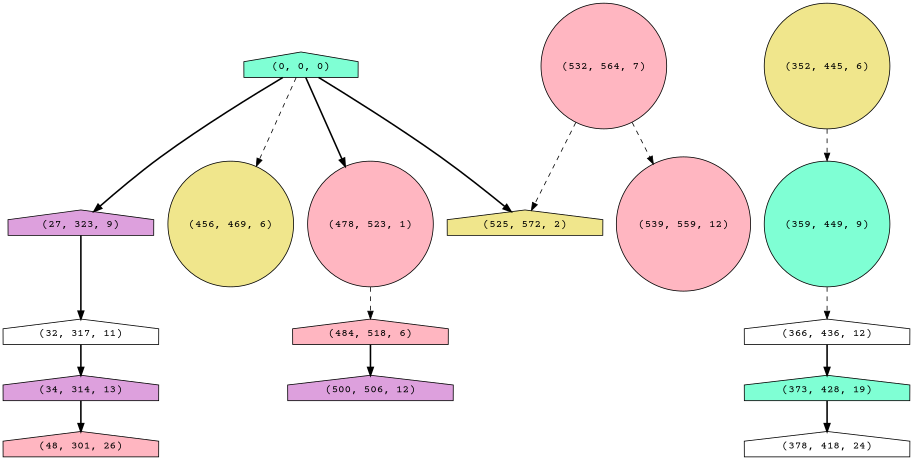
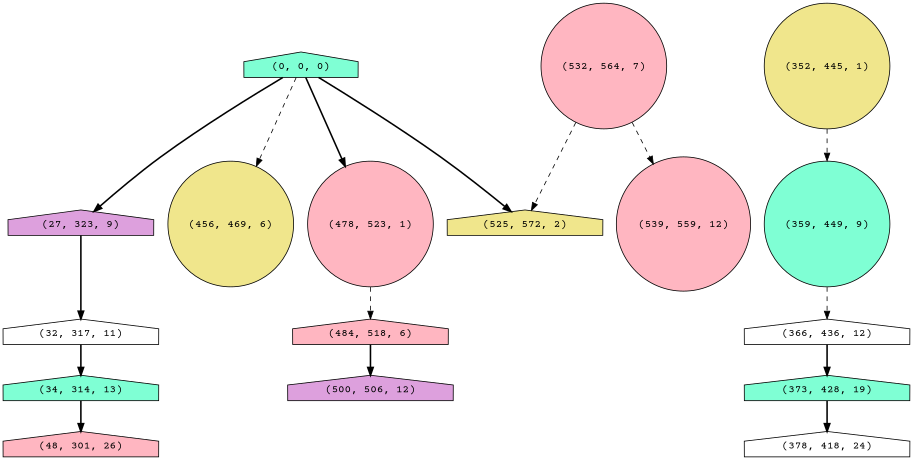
node "(352, 445, 6)": label "(352, 445, 6)" -> "(352, 445, 1)"
node "(34, 314, 13)": fillcolor plum -> aquamarine
